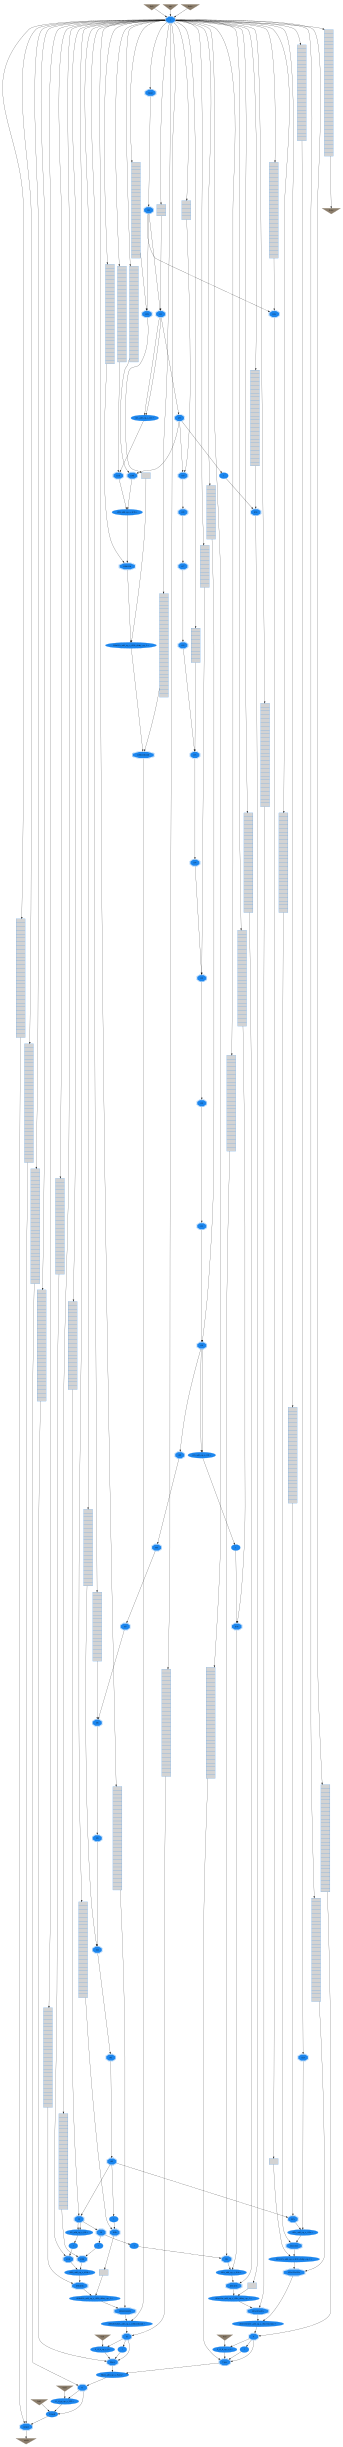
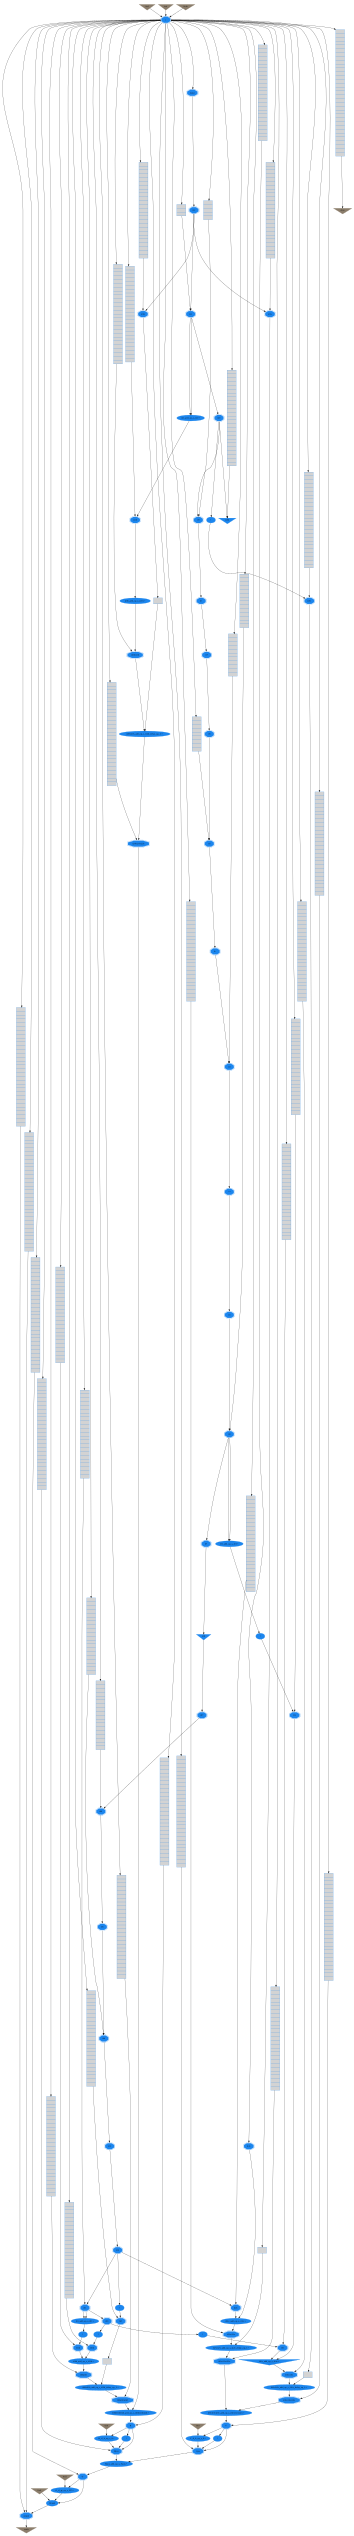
node "i20h": shape doubleoctagon -> invtriangle
edge "i20h" -> "i20h_add_op_s_i21h:+": removed
node "i08": shape doubleoctagon -> invtriangle
node "i00v_add_op_s_i10v:+": shape ellipse -> invtriangle
